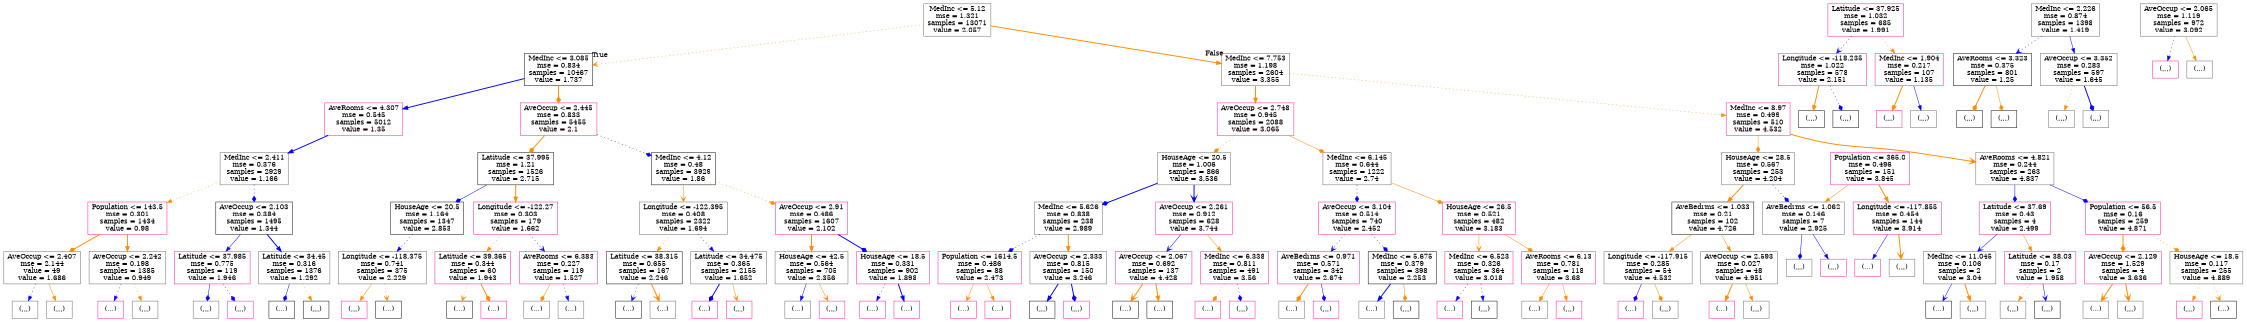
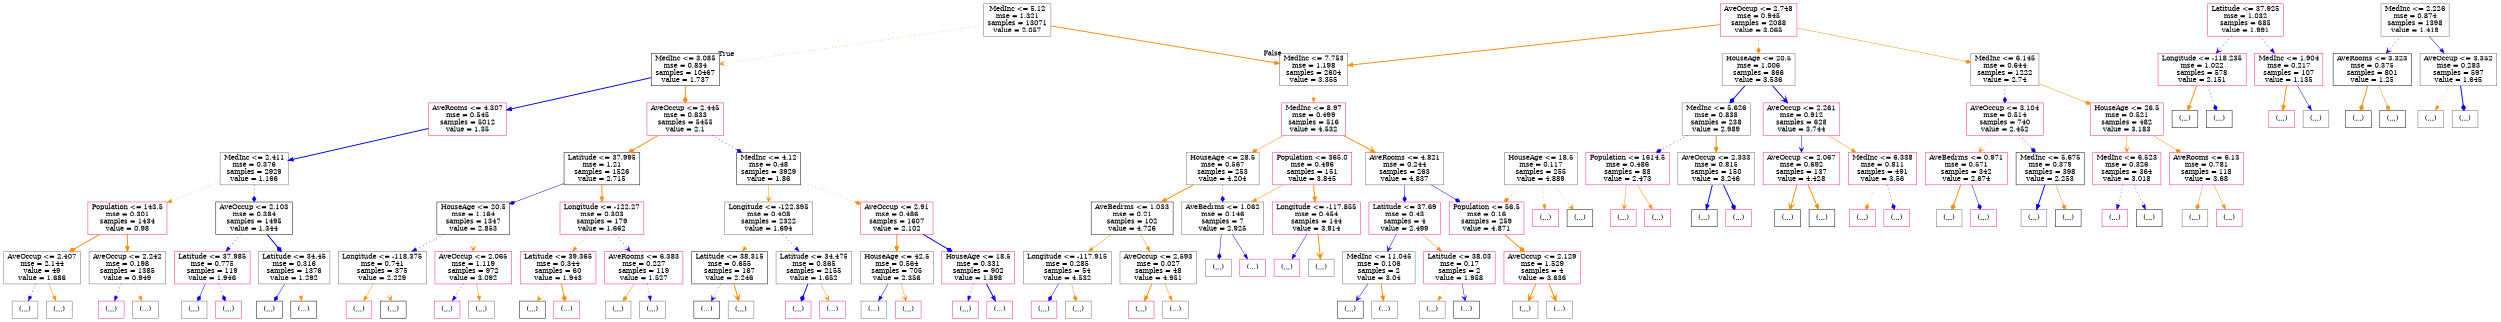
node "AveOccup <= 2.065 mse = 1.119 samples = 972 value = 3.092": color gray40 -> deeppink
edge "Latitude <= 37.925 mse = 1.032 samples = 685 value = 1.991" -> "MedInc <= 1.904 mse = 0.217 samples = 107 value = 1.135": color darkorange -> blue
edge "MedInc <= 7.753 mse = 1.198 samples = 2604 value = 3.355" -> "AveOccup <= 2.748 mse = 0.945 samples = 2088 value = 3.065": reversed
node "MedInc <= 8.97 mse = 0.499 samples = 510 value = 4.532": label "MedInc <= 8.97 mse = 0.499 samples = 510 value = 4.532" -> "MedInc <= 8.97 mse = 0.499 samples = 516 value = 4.532"
edge "HouseAge <= 20.5 mse = 1.164 samples = 1347 value = 2.853" -> "AveOccup <= 2.065 mse = 1.119 samples = 972 value = 3.092": added
edge "AveOccup <= 2.103 mse = 0.384 samples = 1495 value = 1.344" -> "Latitude <= 37.985 mse = 0.775 samples = 119 value = 1.946": style solid -> dotted
edge "AveOccup <= 2.103 mse = 0.384 samples = 1495 value = 1.344" -> "Latitude <= 34.45 mse = 0.316 samples = 1376 value = 1.292": arrowhead normal -> diamond
edge "AveOccup <= 3.104 mse = 0.514 samples = 740 value = 2.452" -> "AveBedrms <= 0.971 mse = 0.571 samples = 342 value = 2.674": color blue -> darkorange
edge "Population <= 56.5 mse = 0.16 samples = 259 value = 4.871" -> "HouseAge <= 18.5 mse = 0.117 samples = 255 value = 4.889": reversed
